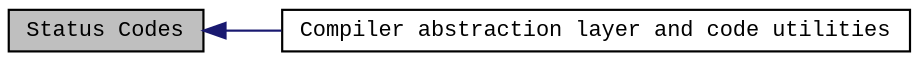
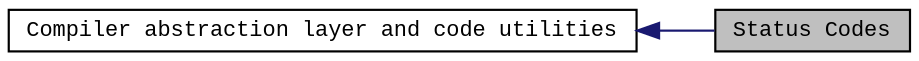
edge "Compiler abstraction layer and code utilities" -> "Status Codes": reversed
